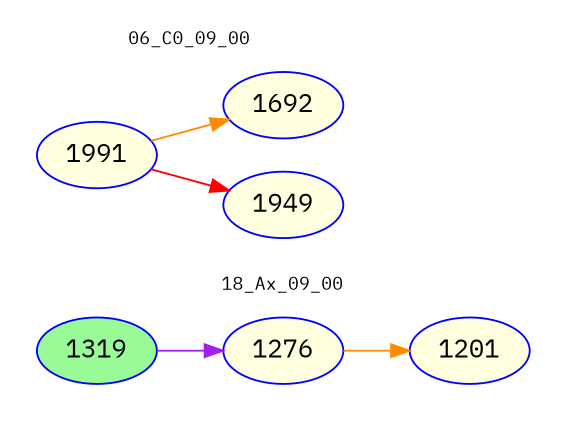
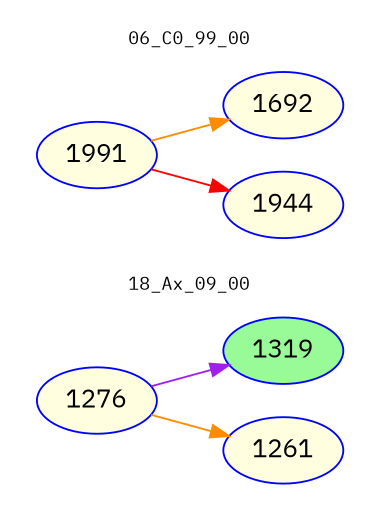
cluster "06_C0_09_00": label "06_C0_09_00" -> "06_C0_99_00"
node "1949": label "1949" -> "1944"
edge "1319" -> "1276": reversed
node "1201": label "1201" -> "1261"
